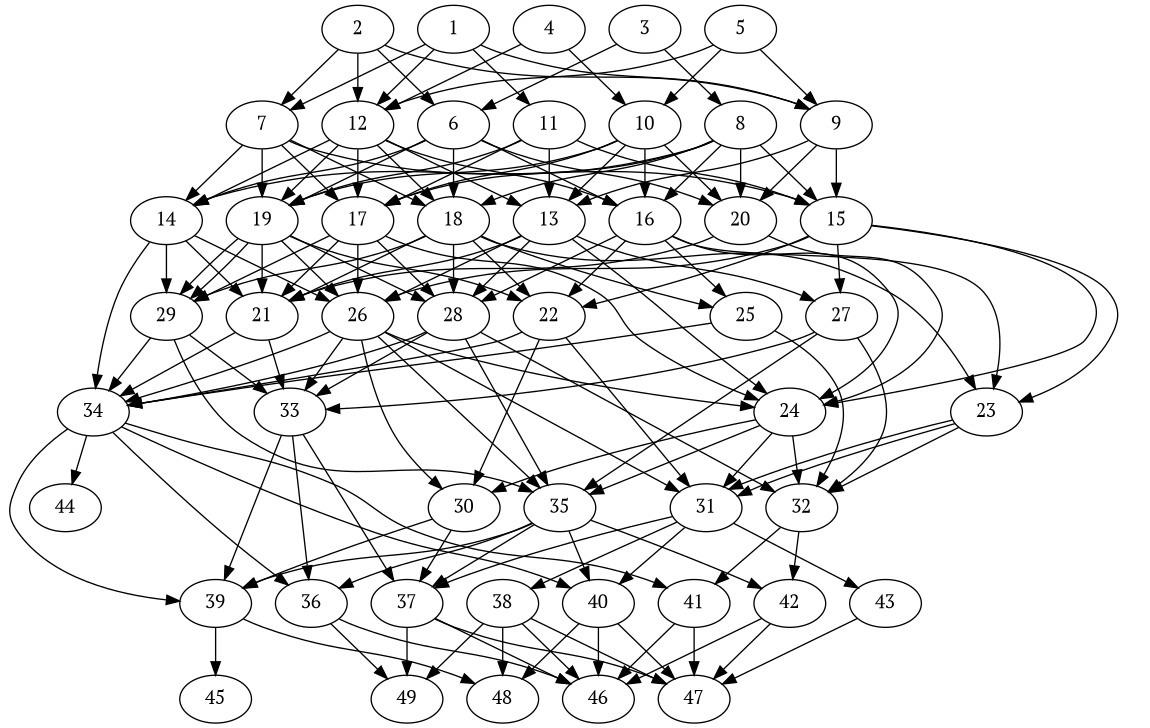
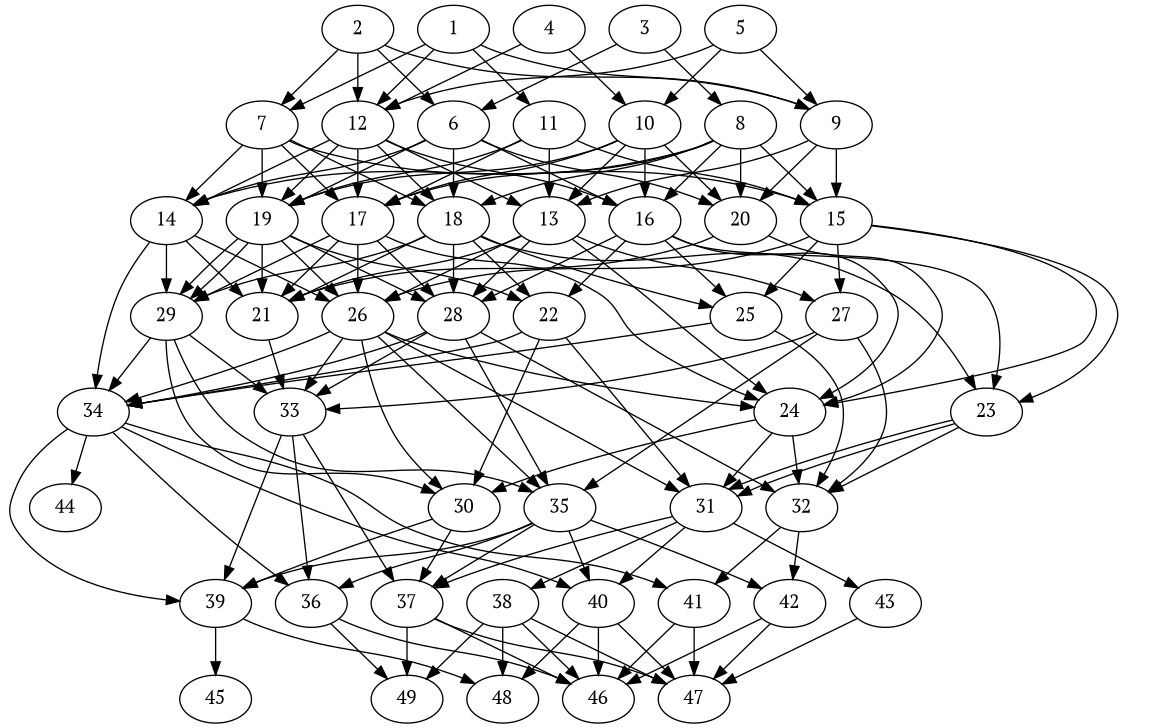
edge "15" -> "22": now "15" -> "25"
edge "21" -> "34": removed
edge "24" -> "35": removed
edge "29" -> "30": added
